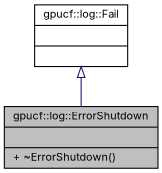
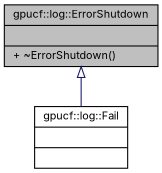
edge "gpucf::log::ErrorShutdown" -> "gpucf::log::Fail": reversed
